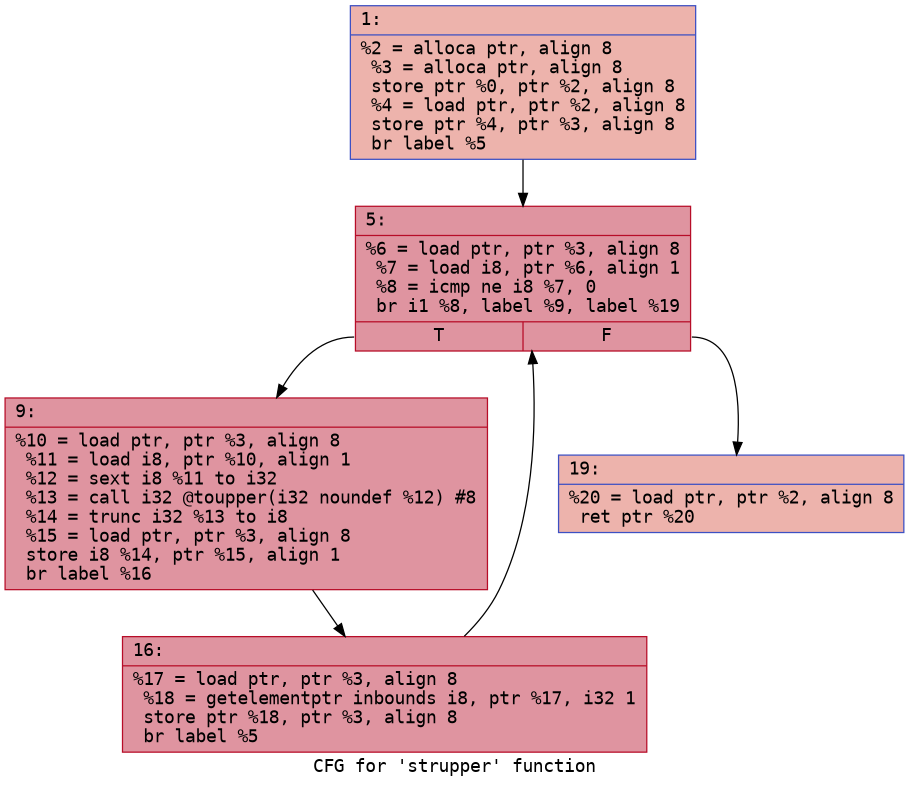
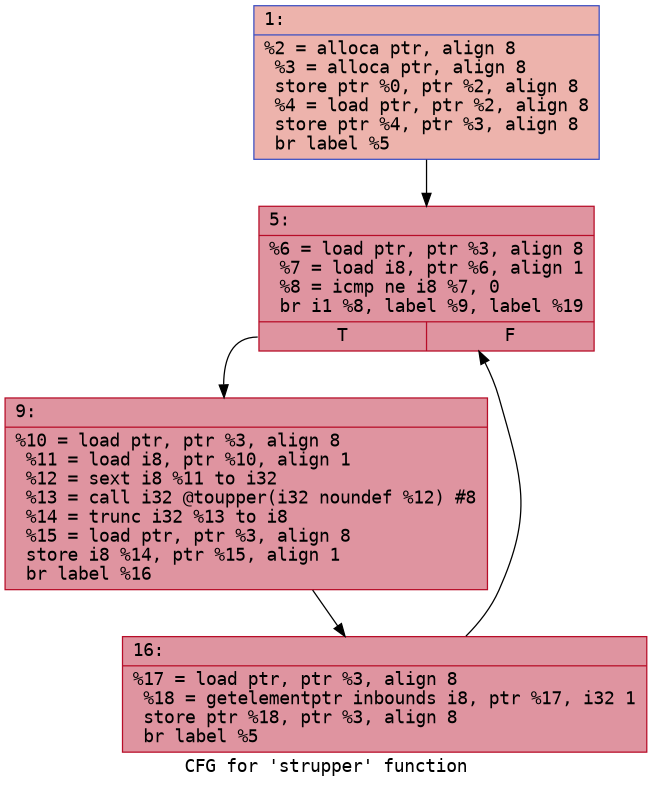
node "19:": removed
